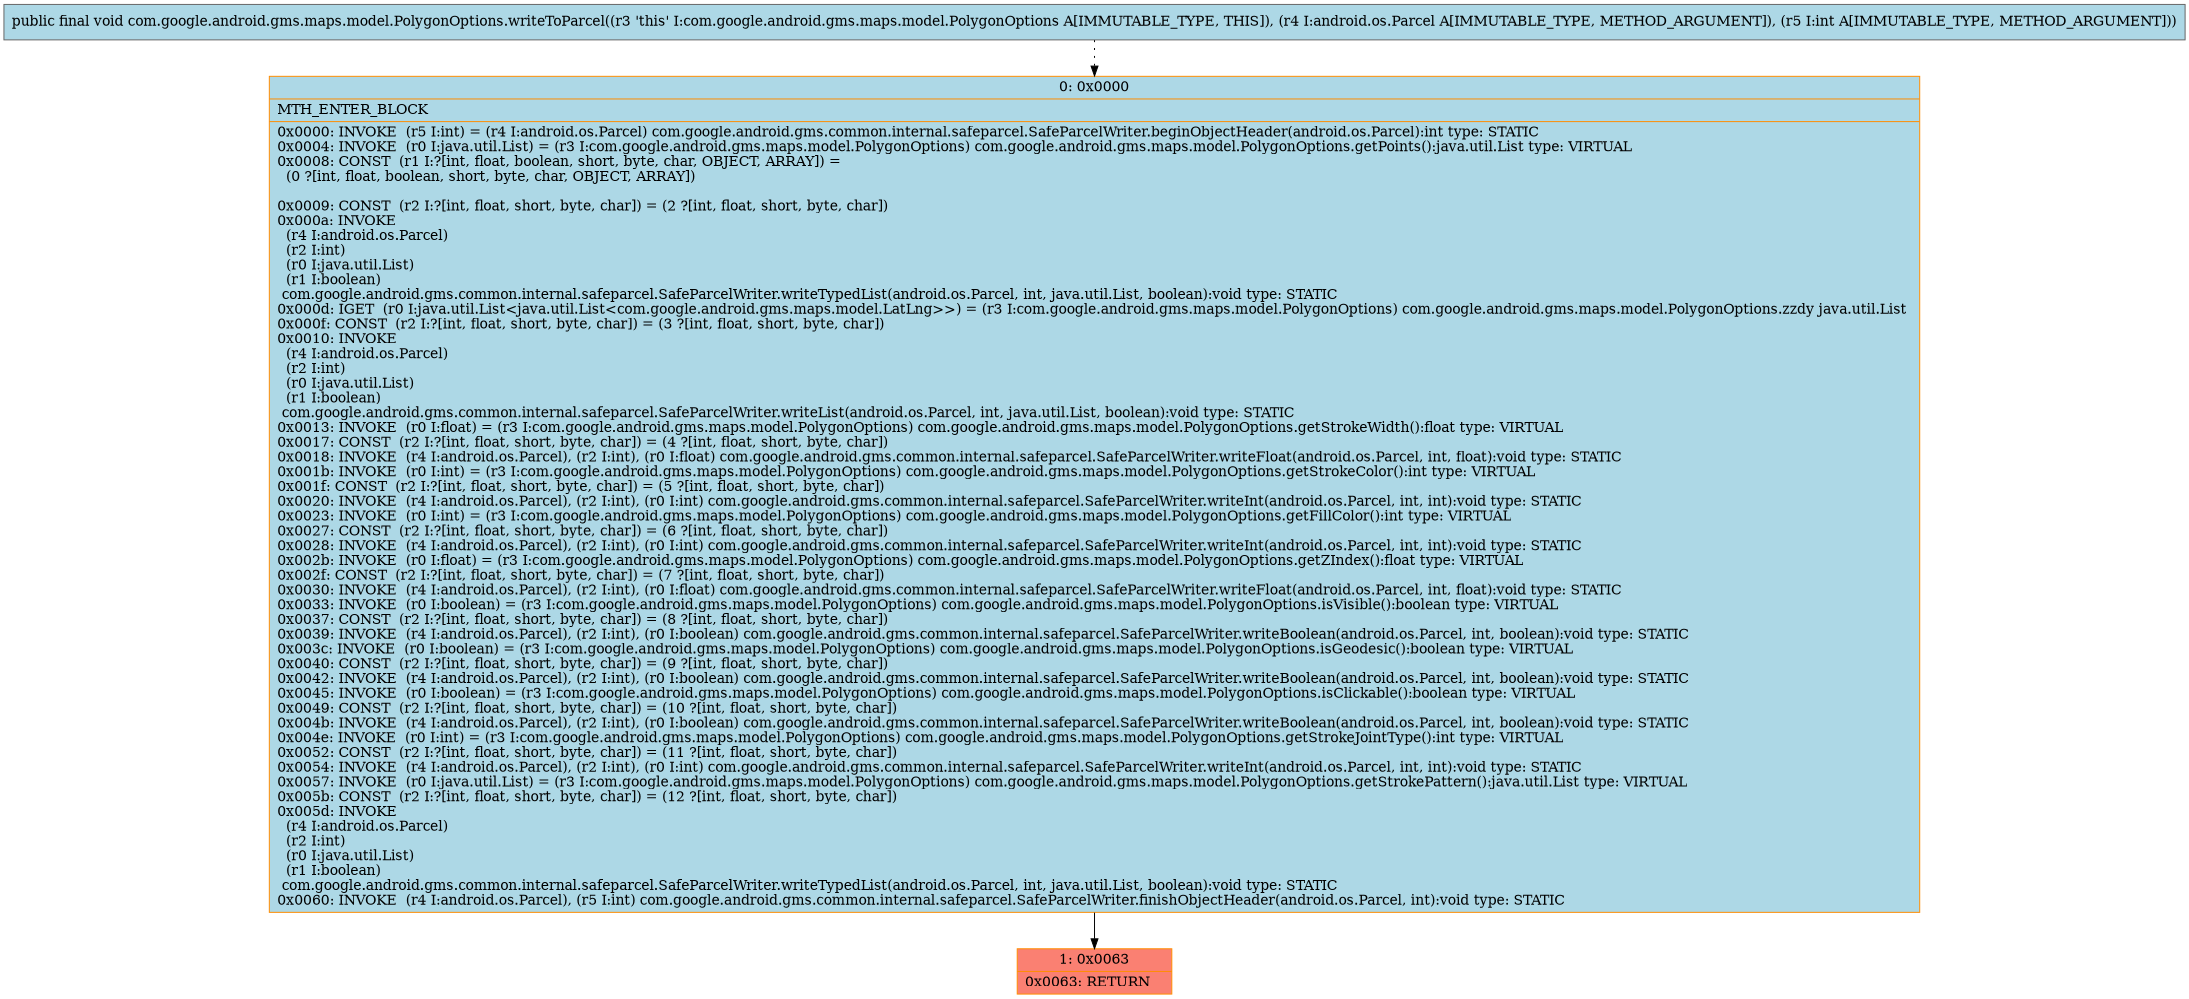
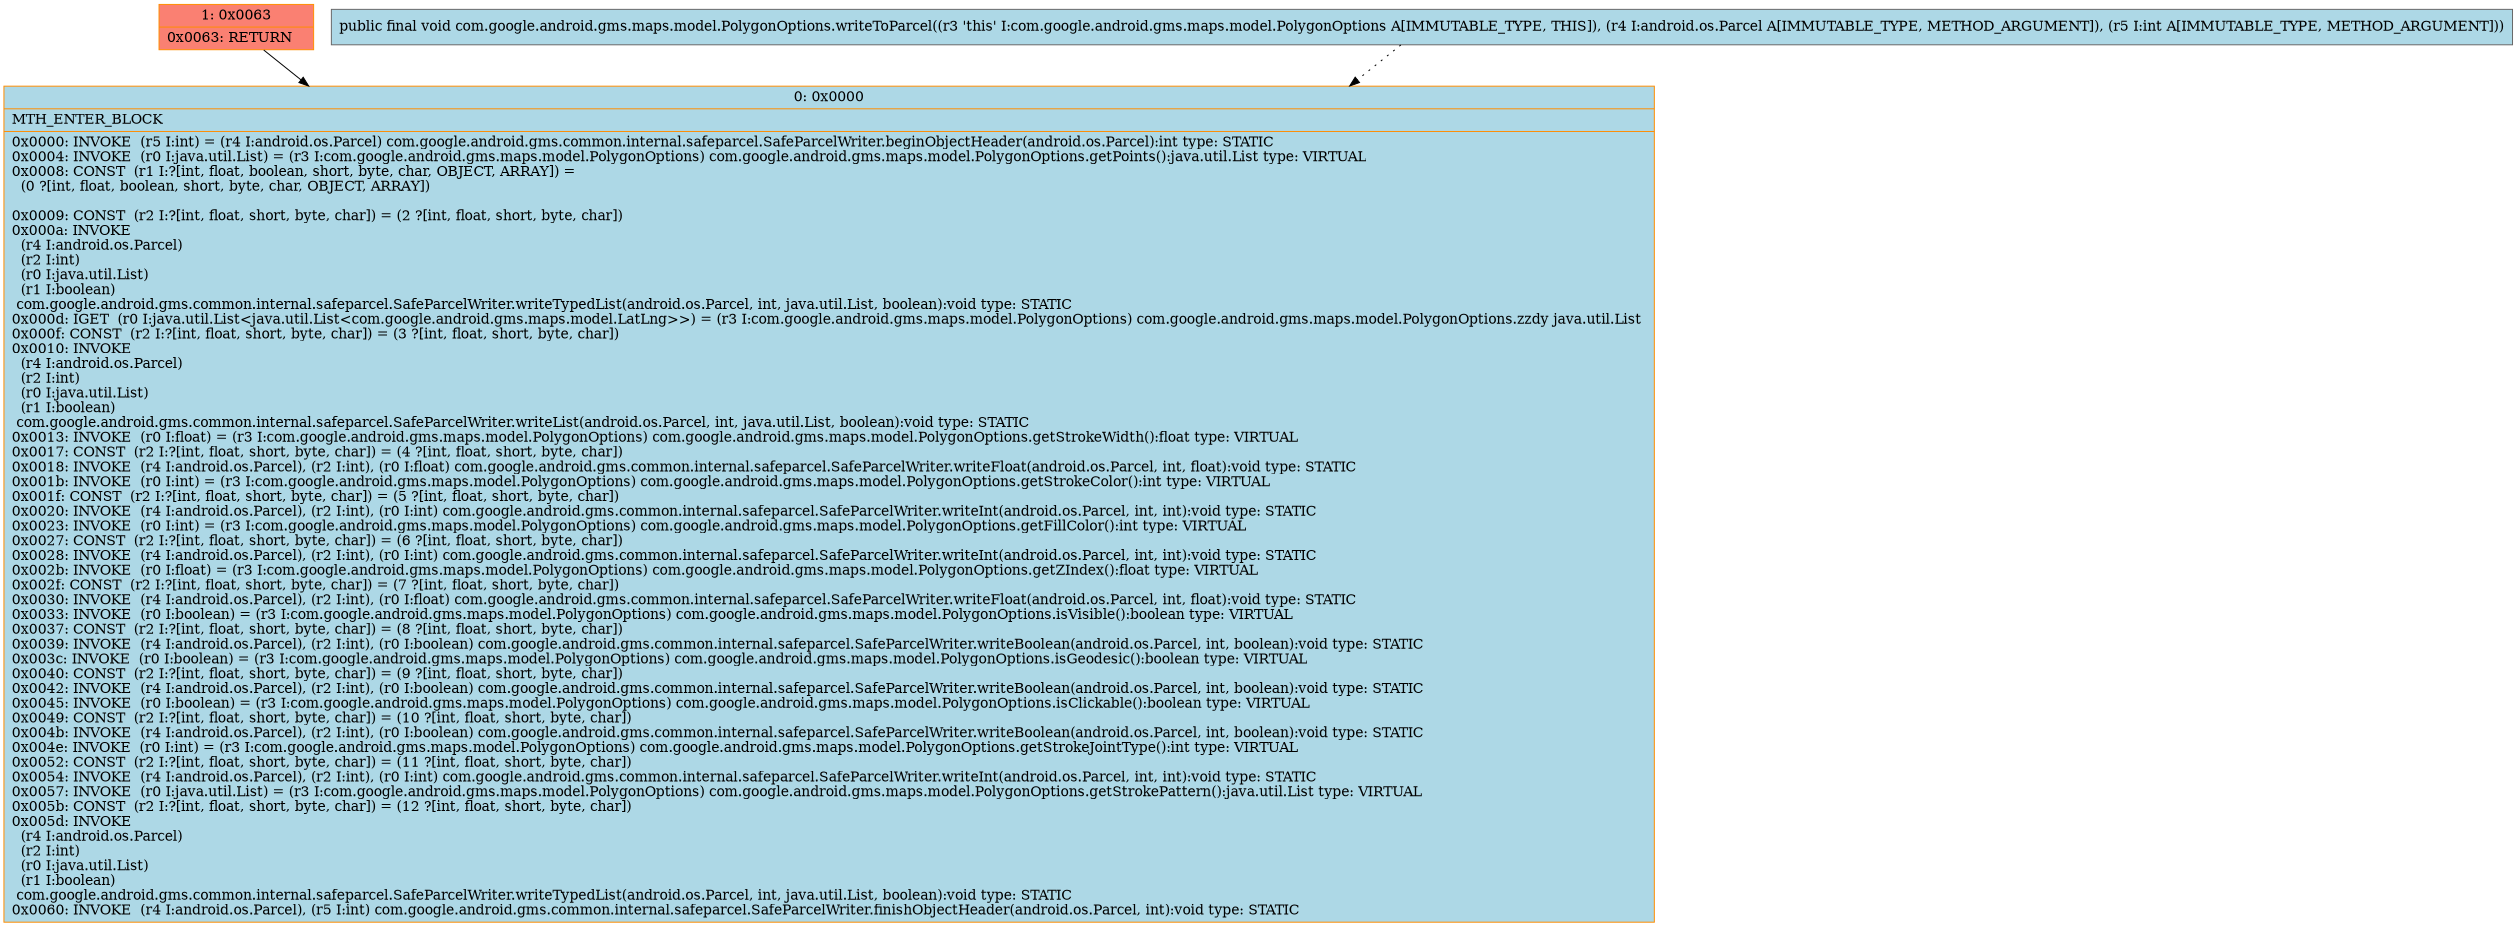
edge "0: 0x0000" -> "1: 0x0063": reversed
